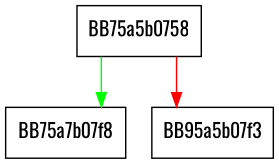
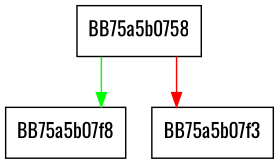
node "BB75a7b07f8": label "BB75a7b07f8" -> "BB75a5b07f8"
node "BB95a5b07f3": label "BB95a5b07f3" -> "BB75a5b07f3"
